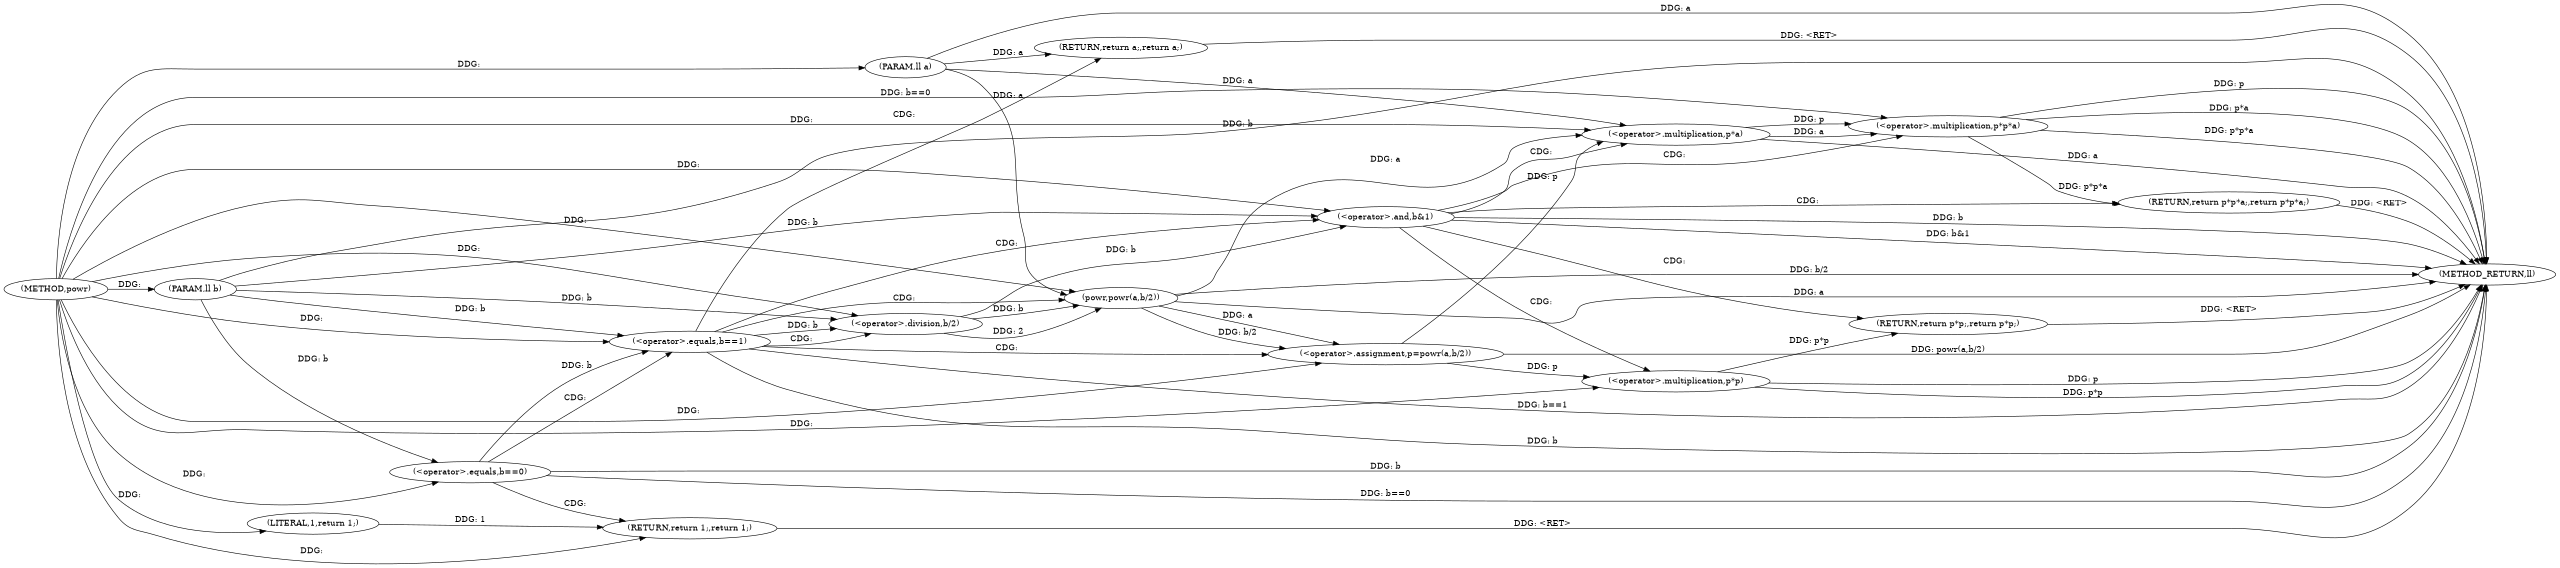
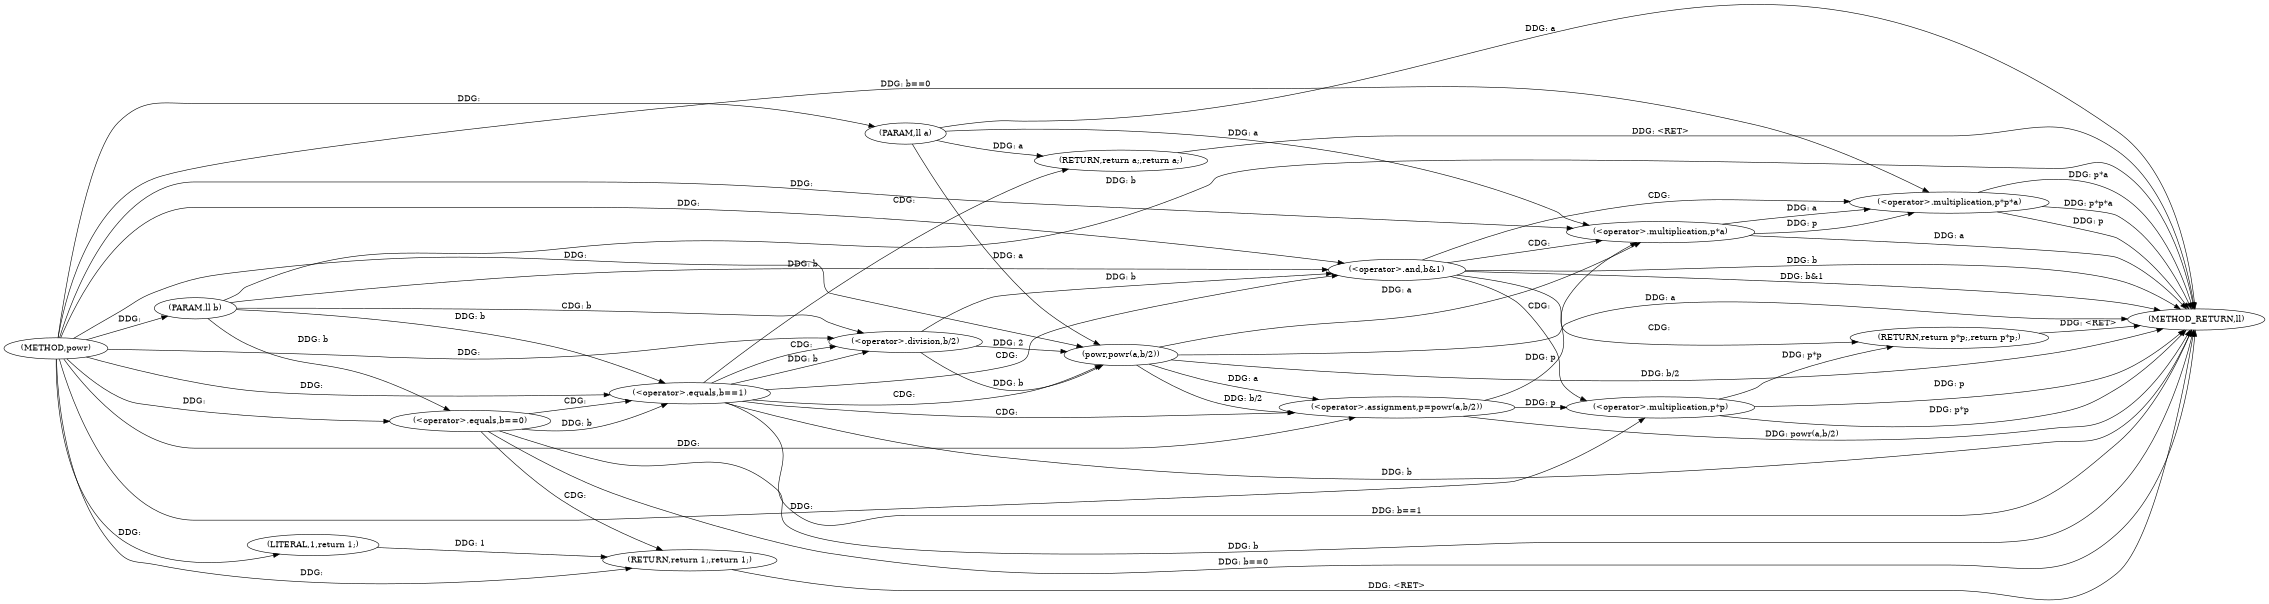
node "(RETURN,return p*p*a;,return p*p*a;)": removed
edge "(PARAM,ll b)" -> "(<operator>.division,b/2)": label "DDG: b" -> "CDG: b"
